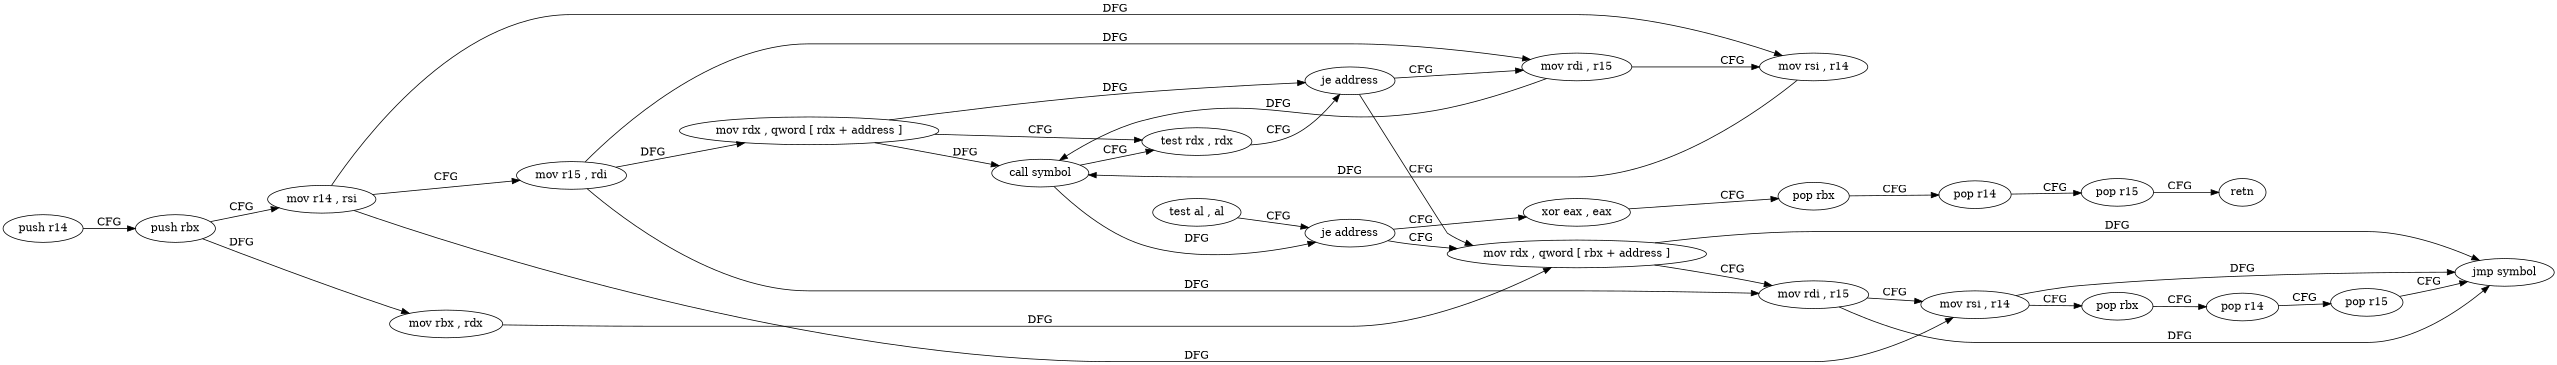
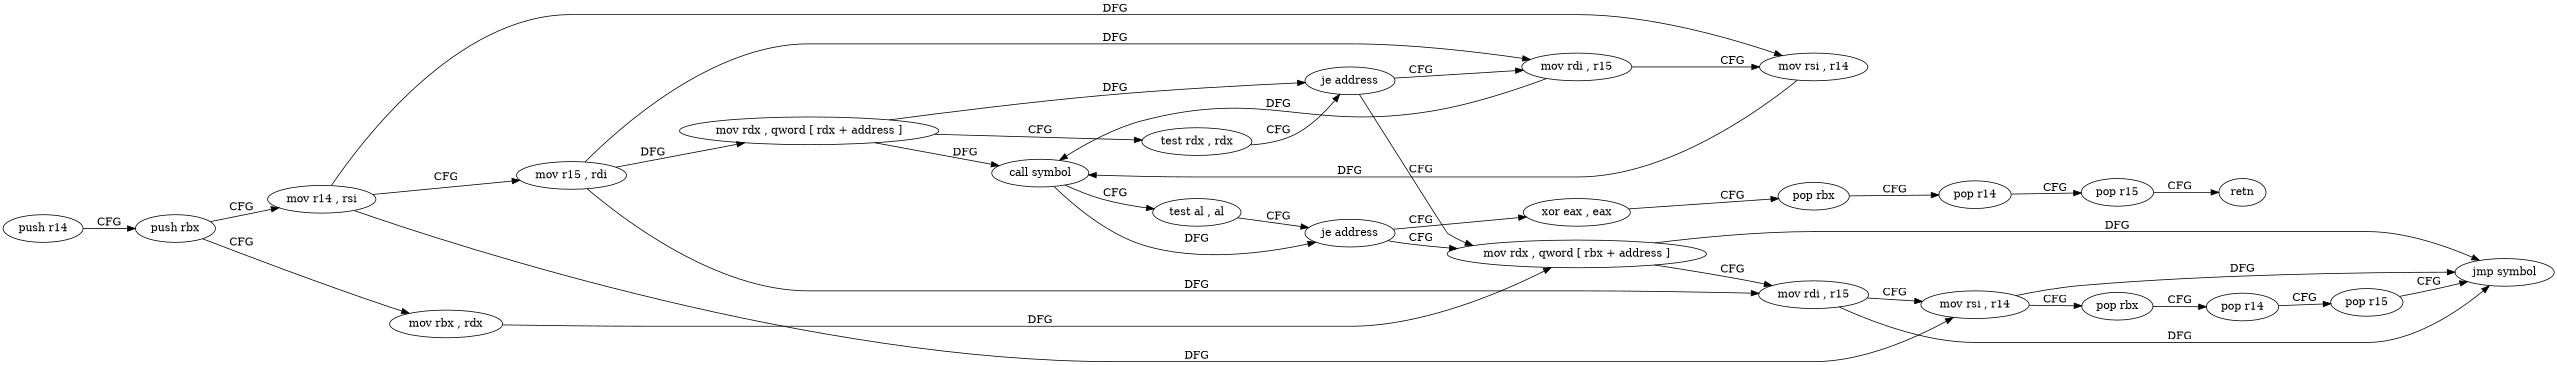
edge "call symbol" -> "test rdx , rdx": now "call symbol" -> "test al , al"
edge "push rbx" -> "mov rbx , rdx": label "DFG" -> "CFG"
